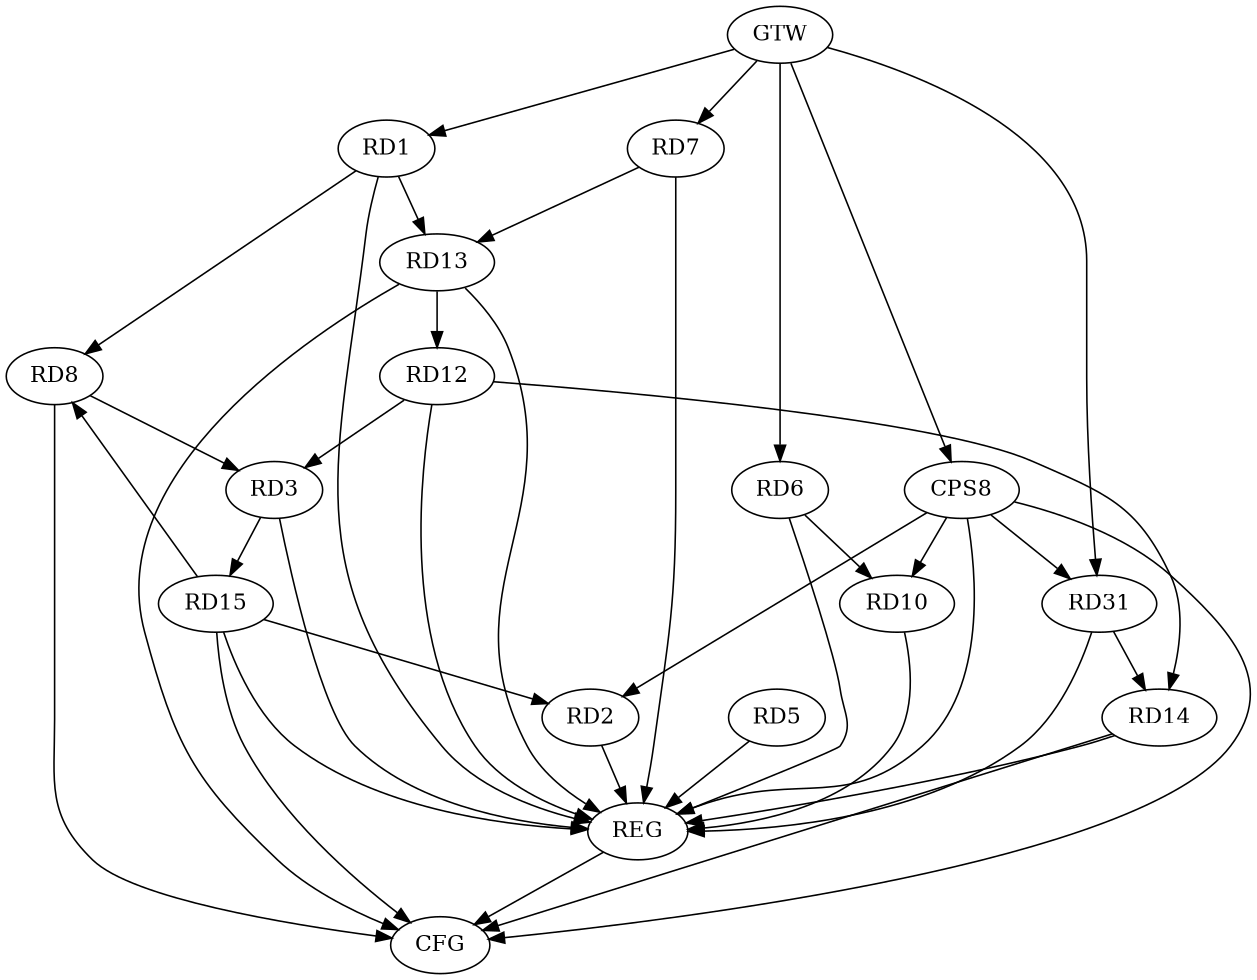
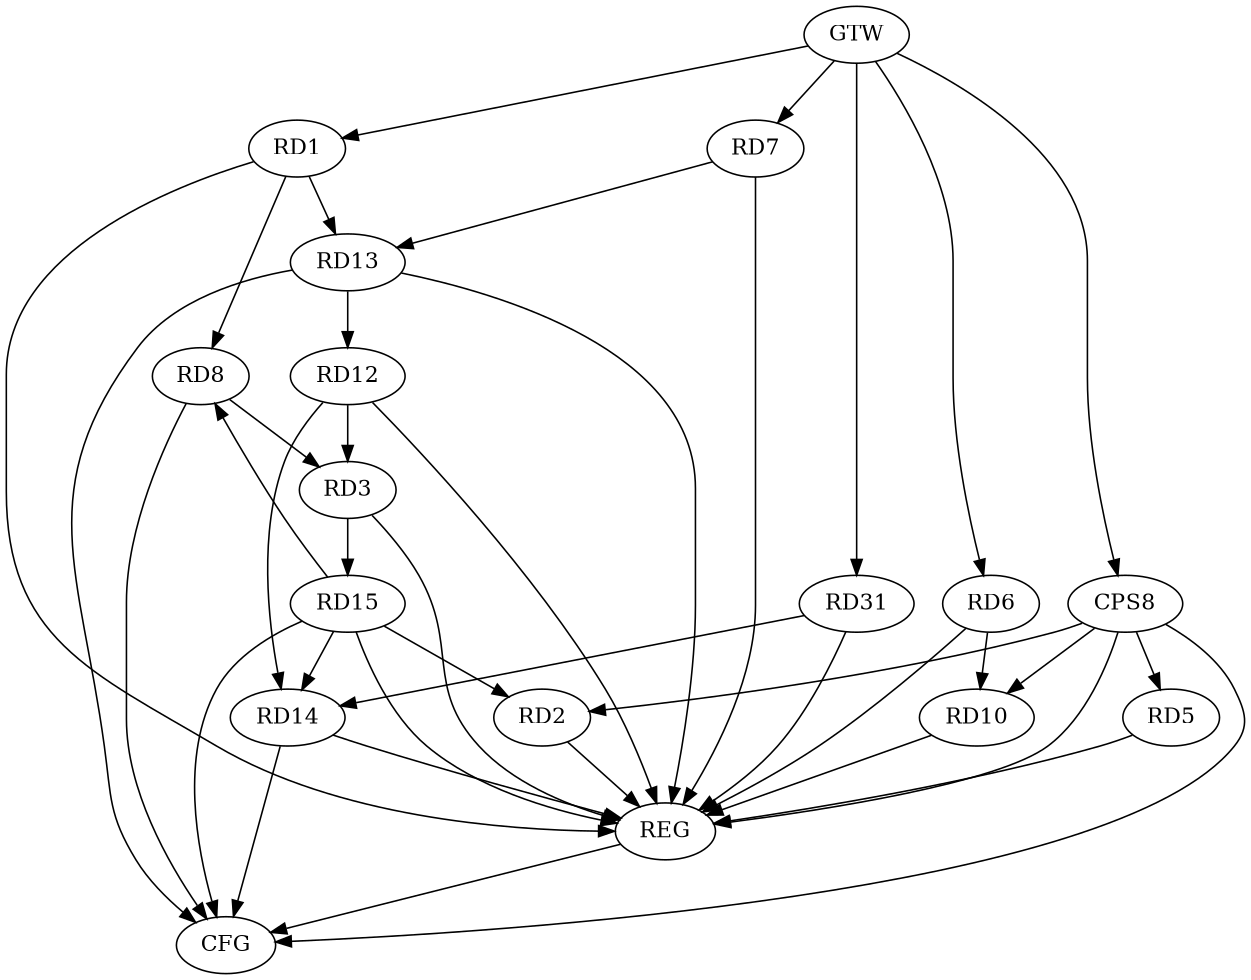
edge "CPS8" -> "RD31": now "CPS8" -> "RD5"
edge "RD15" -> "RD14": added
